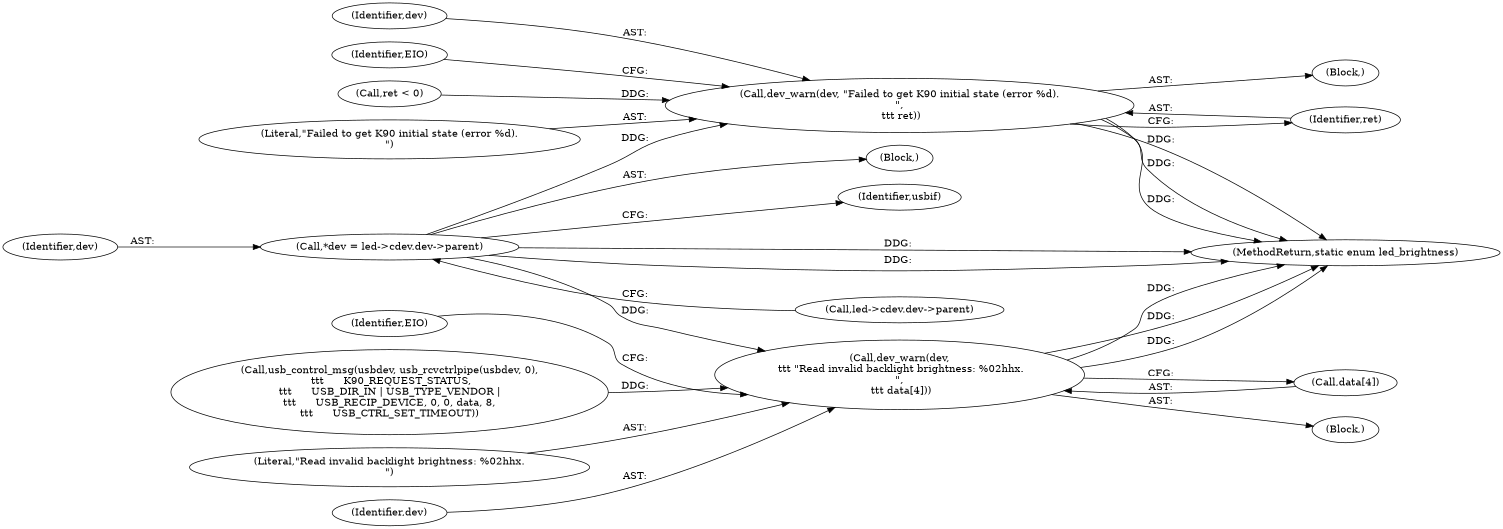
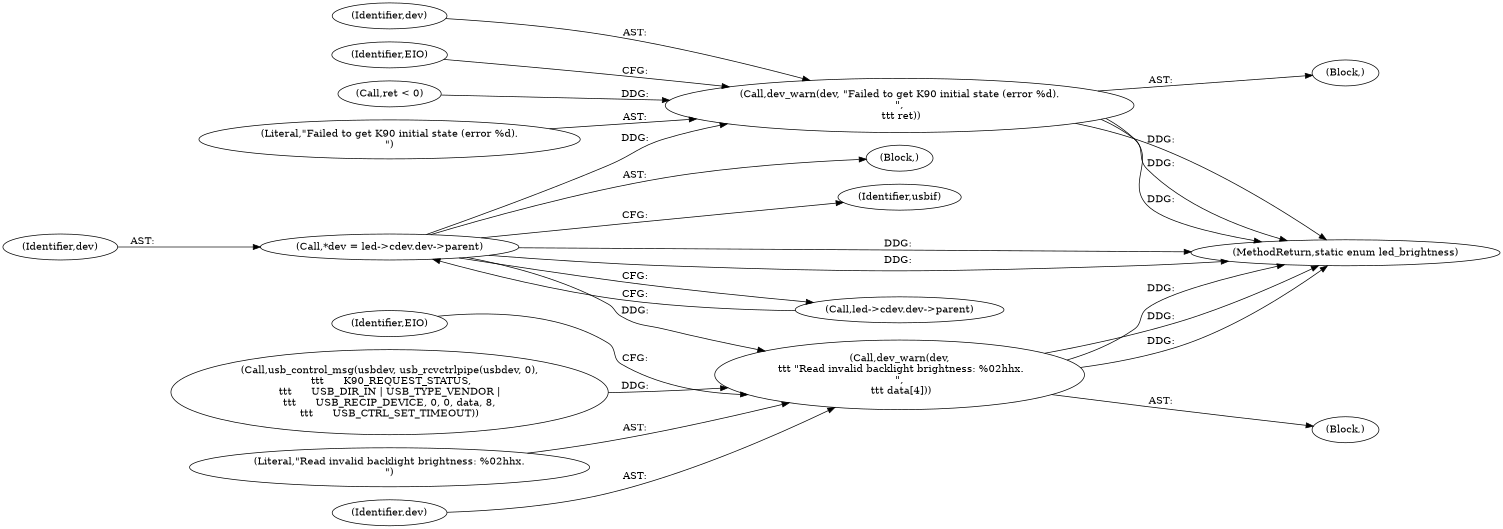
node "(Identifier,ret)": removed
edge "(Call,*dev = led->cdev.dev->parent)" -> "(Call,led->cdev.dev->parent)": added, label "CFG:"
node "(Call,data[4])": removed
